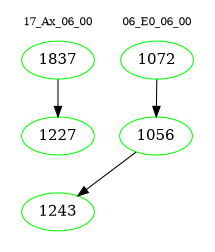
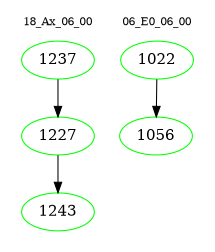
cluster "17_Ax_06_00": label "17_Ax_06_00" -> "18_Ax_06_00"
node "1837": label "1837" -> "1237"
node "1072": label "1072" -> "1022"
edge "1056" -> "1243": now "1227" -> "1243"
